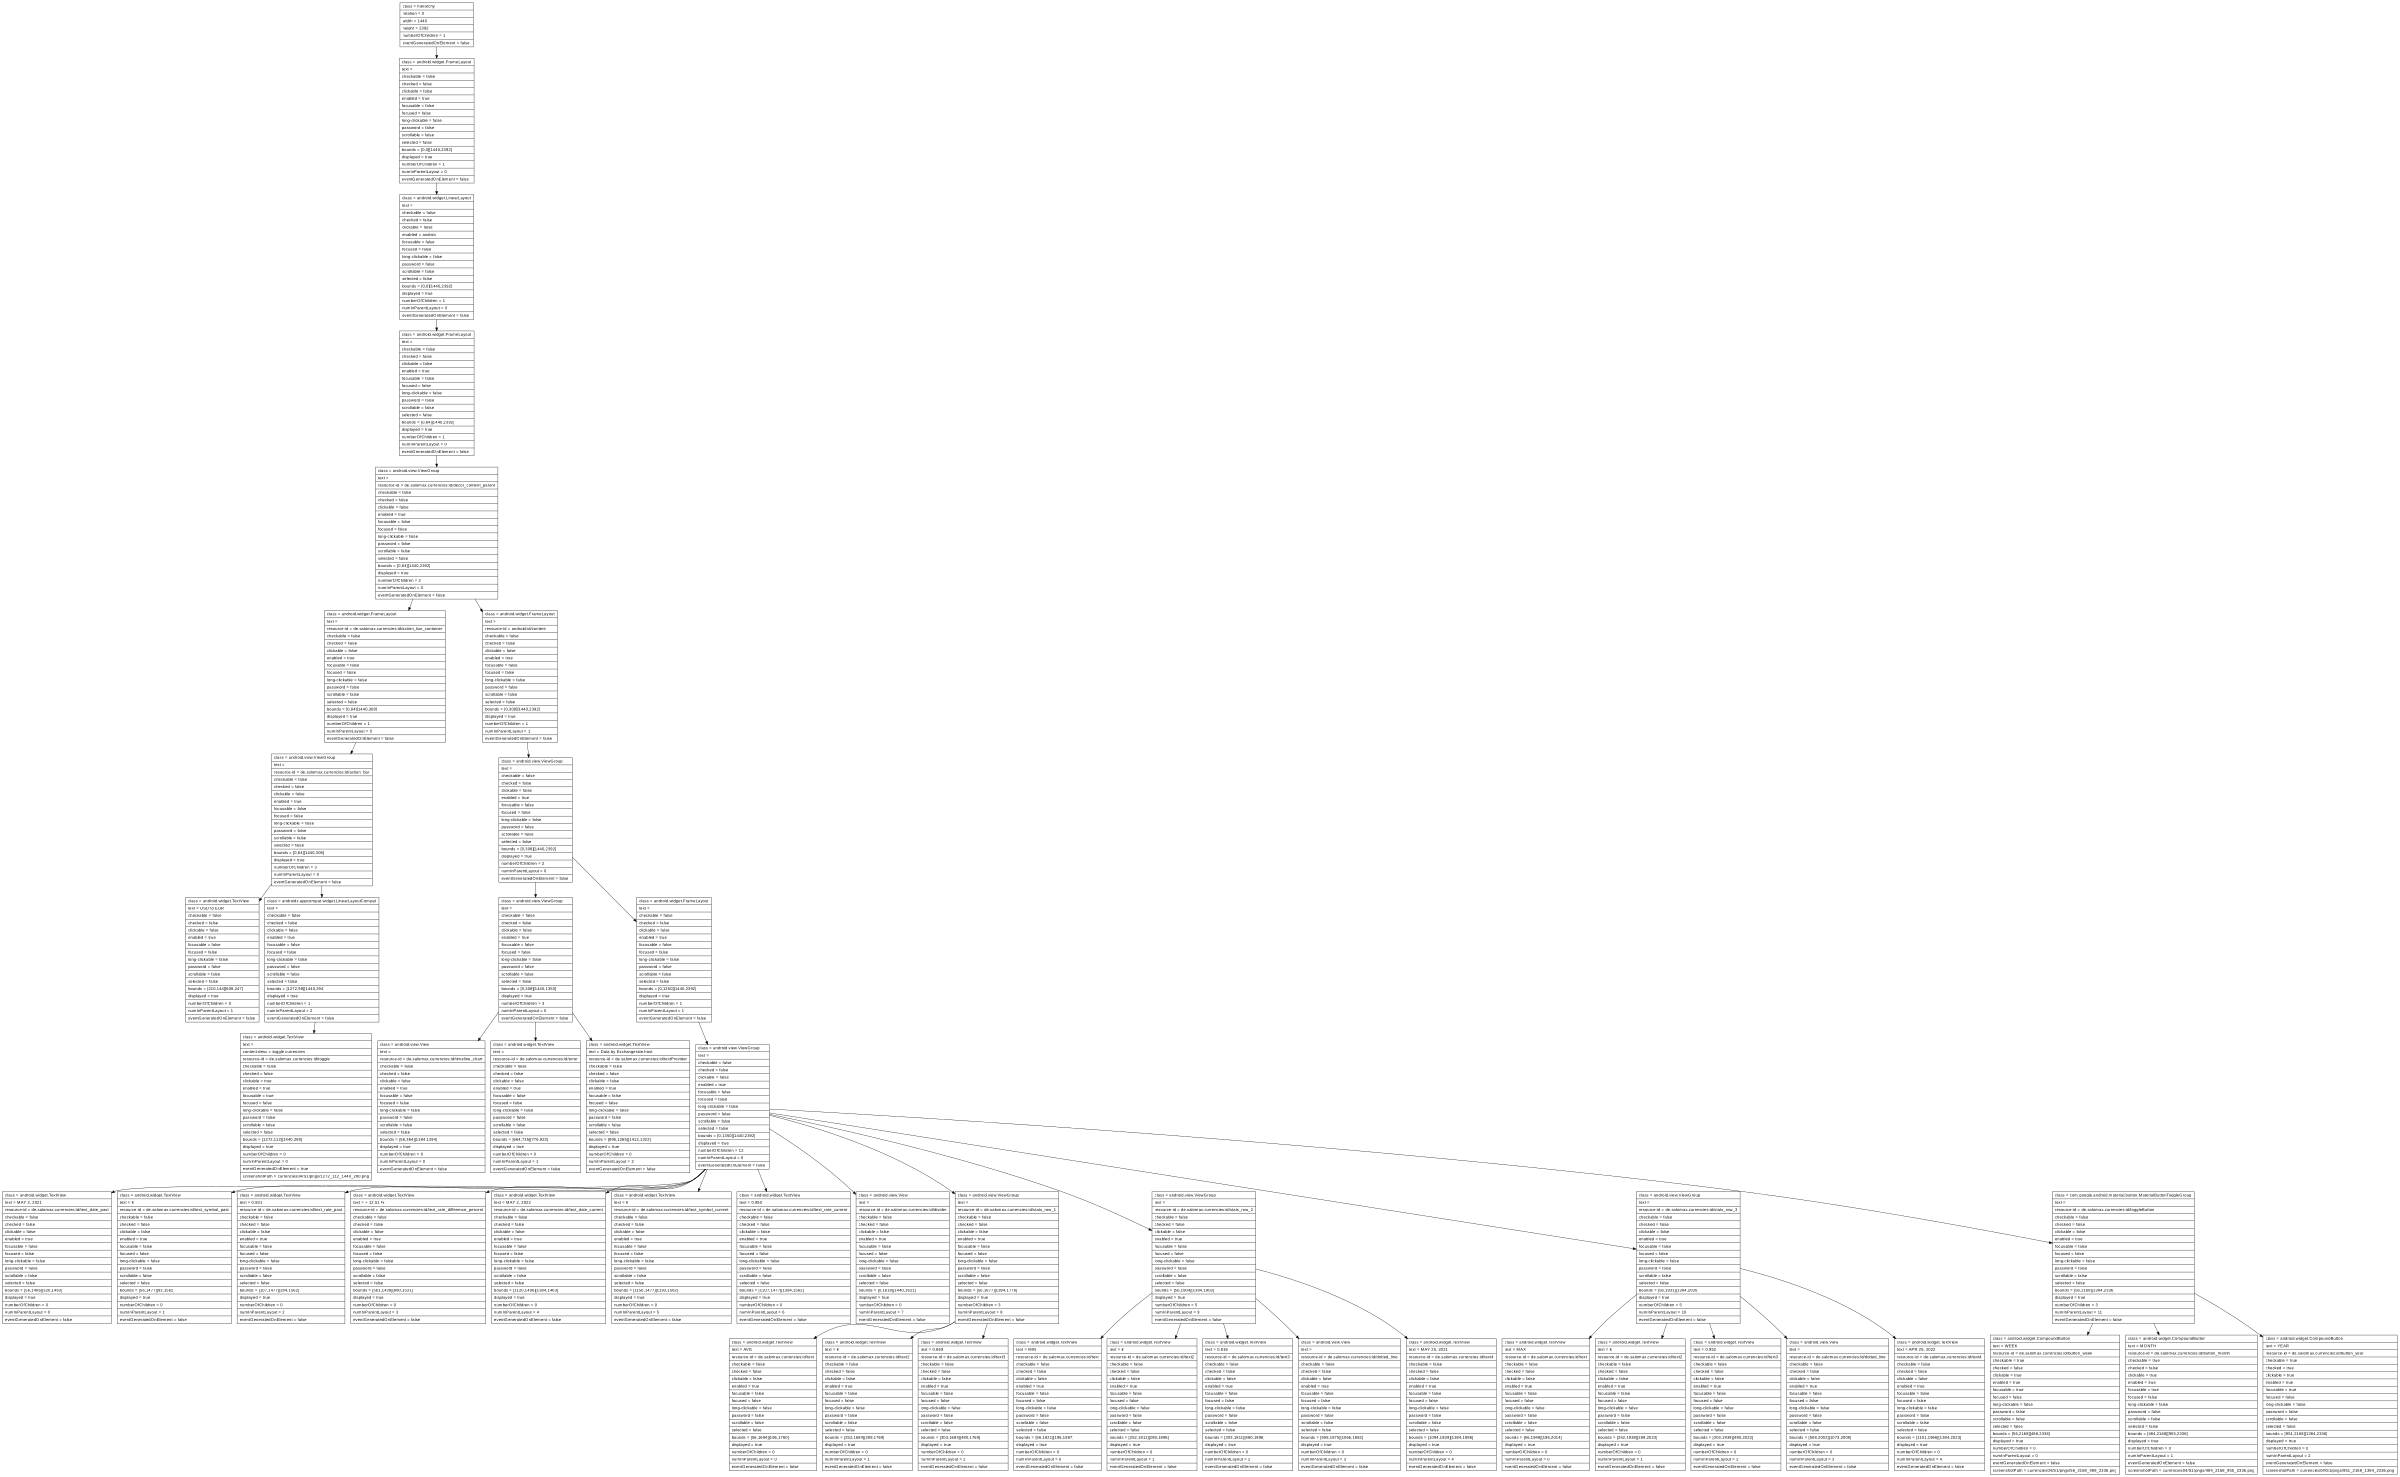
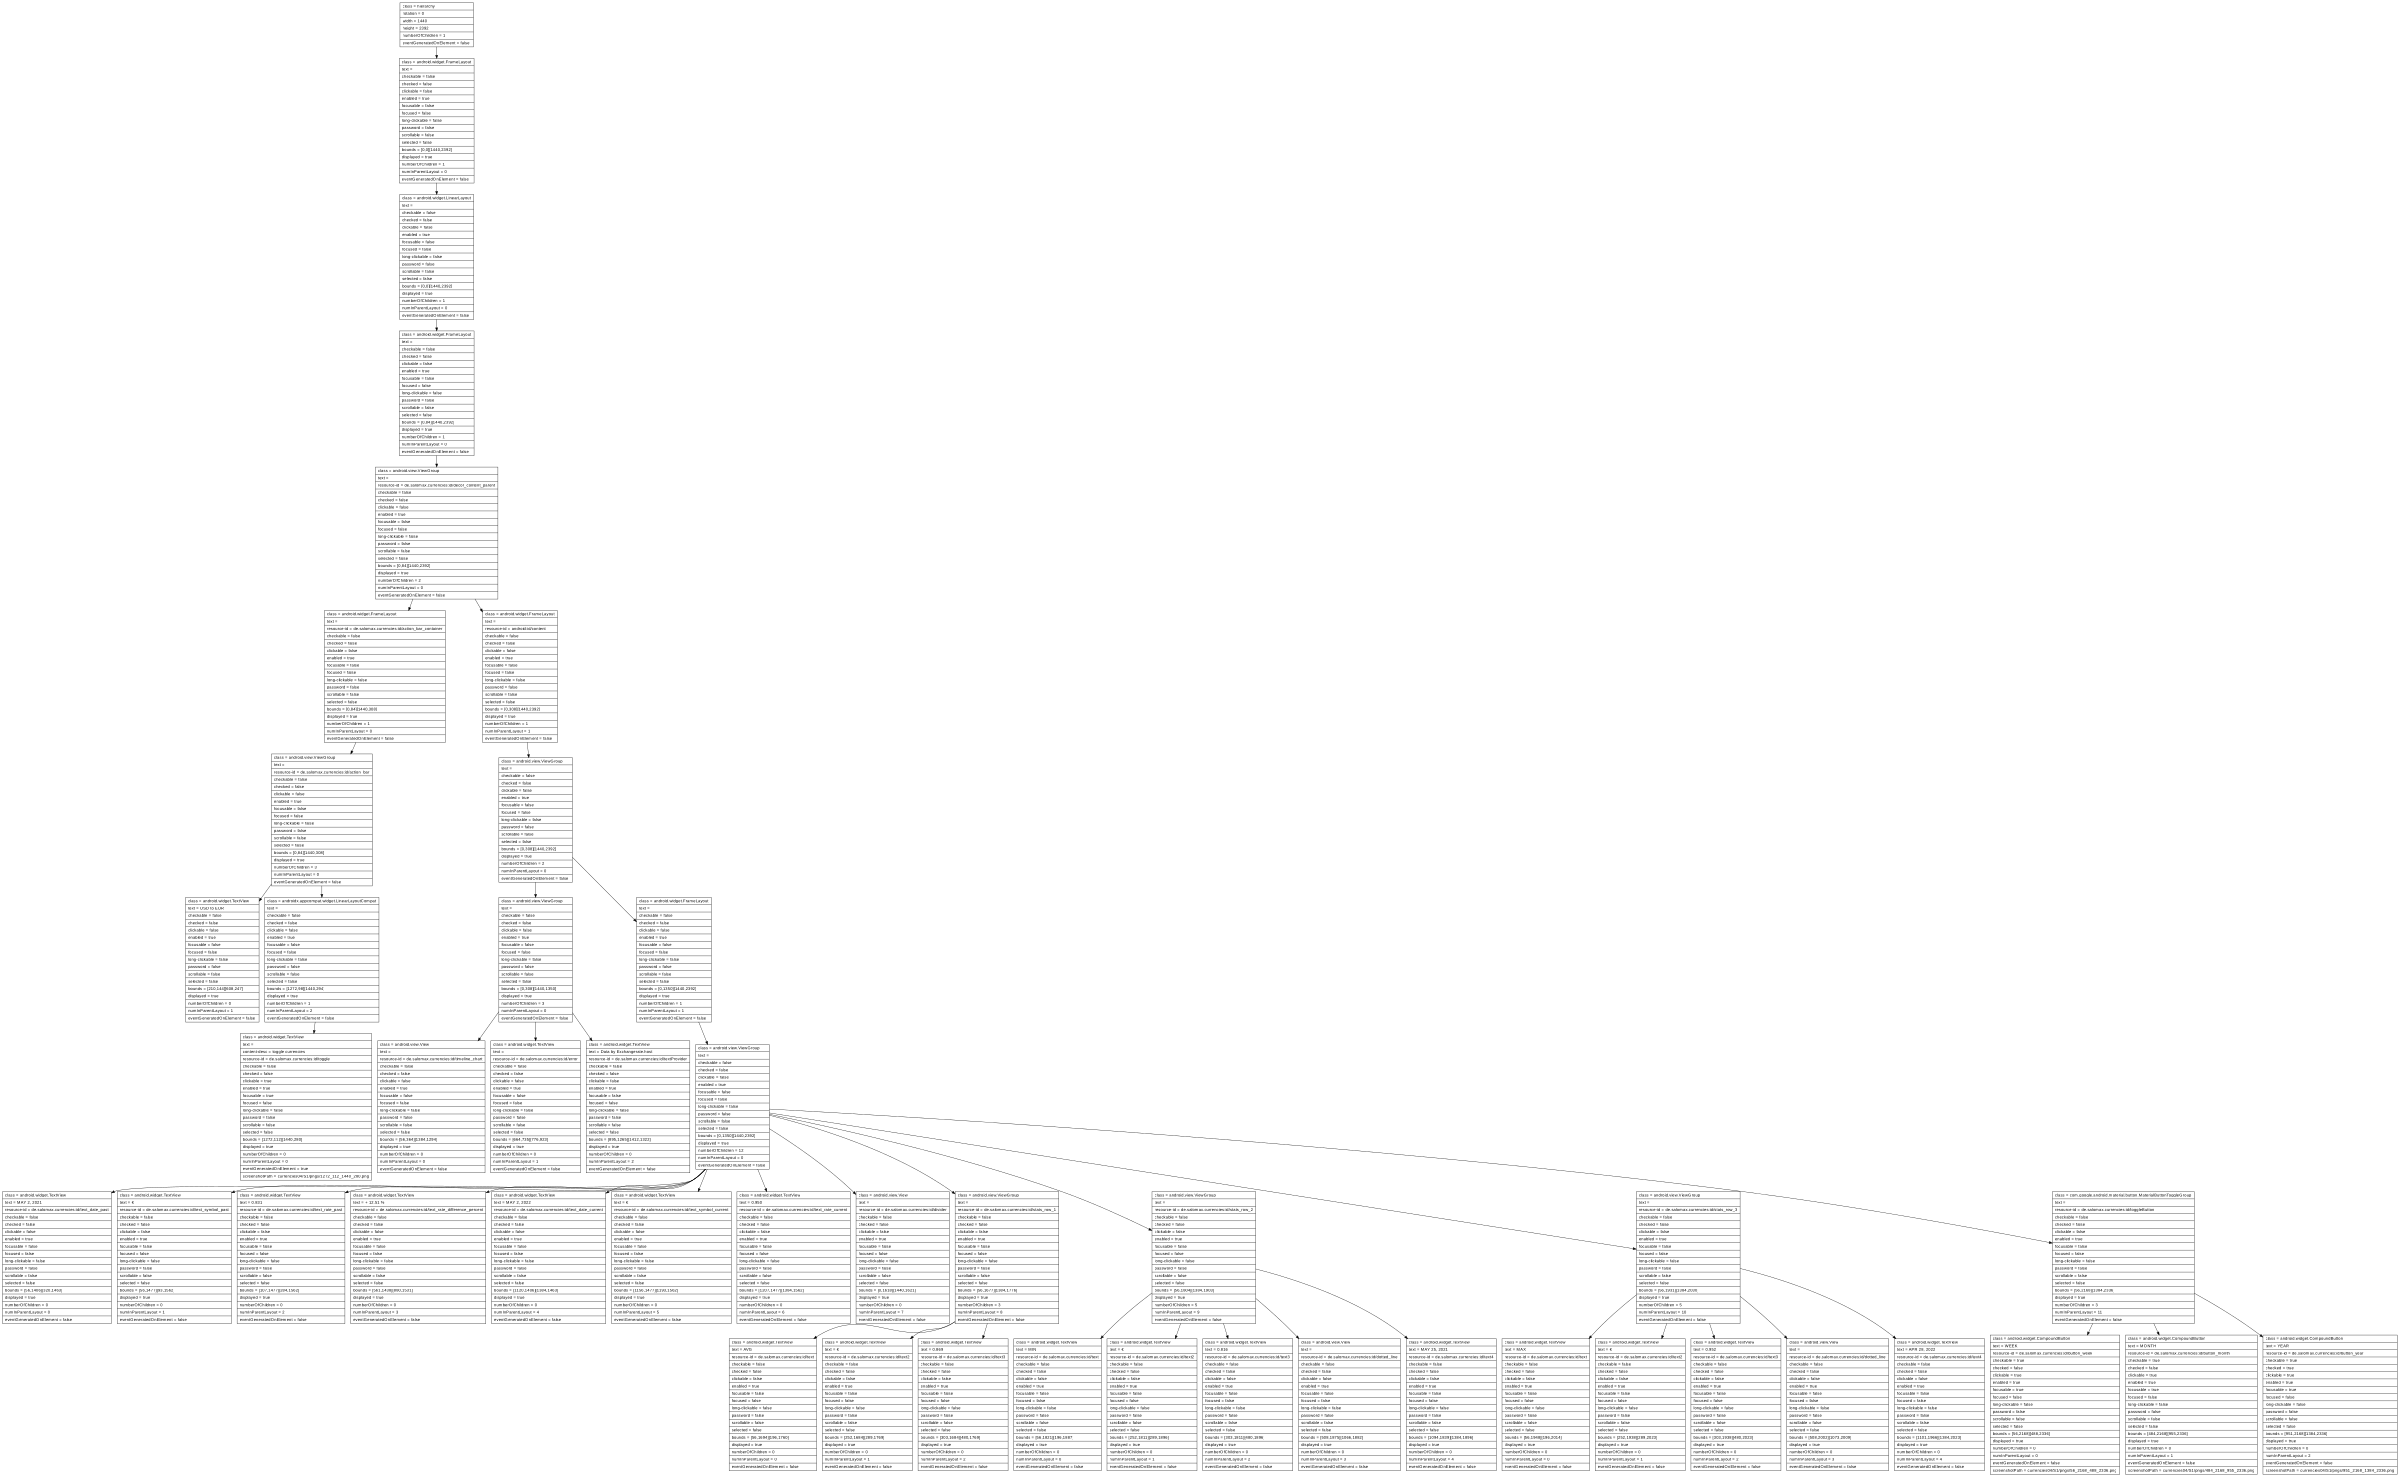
node "class = android.widget.LinearLayout": text "enabled = android" -> "enabled = true"
